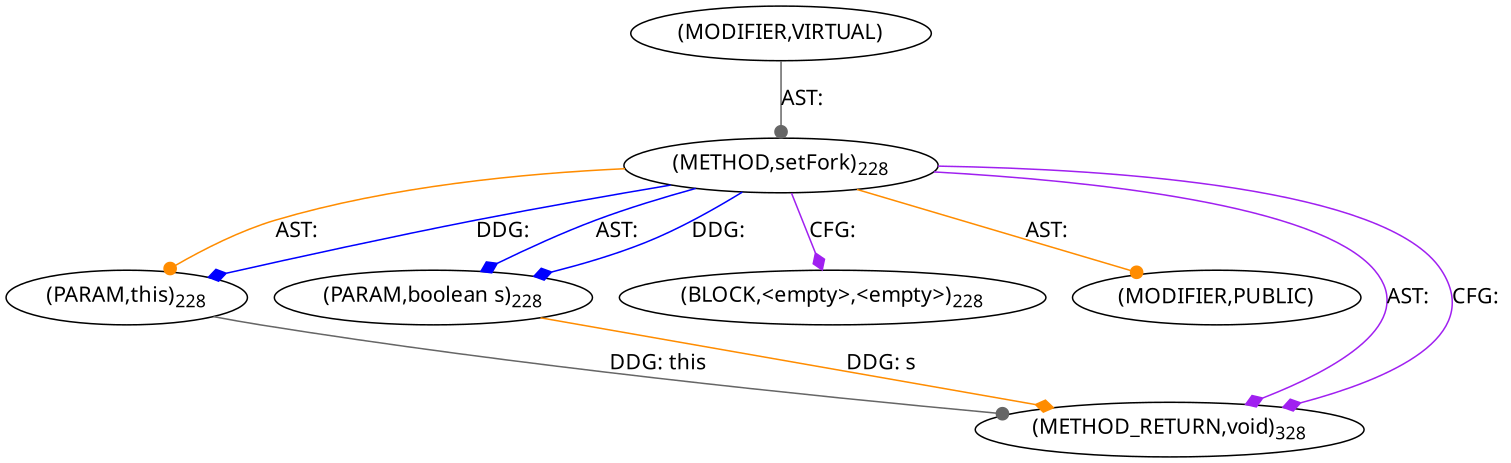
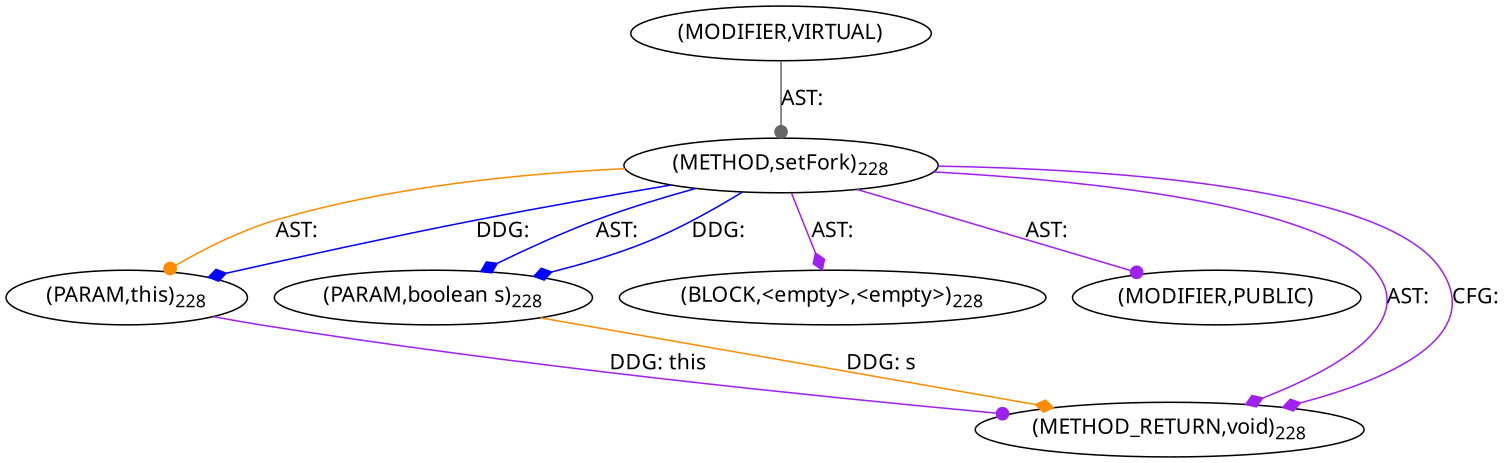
edge "(METHOD,setFork)" -> "(MODIFIER,PUBLIC)": color darkorange -> purple
edge "(METHOD,setFork)" -> "(BLOCK,<empty>,<empty>)": label "CFG: " -> "AST: "
edge "(PARAM,this)" -> "(METHOD_RETURN,void)": color gray40 -> purple
node "(METHOD_RETURN,void)": text "328" -> "228"
